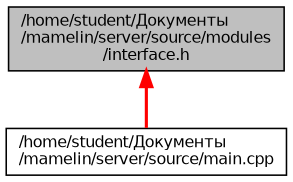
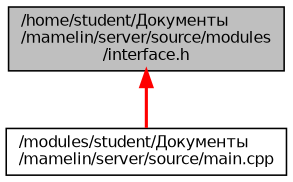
node "/home/student/Документы /mamelin/server/source/main.cpp": label "/home/student/Документы /mamelin/server/source/main.cpp" -> "/modules/student/Документы /mamelin/server/source/main.cpp"
